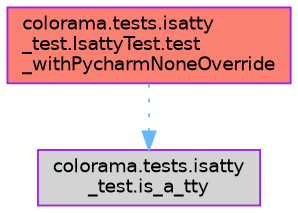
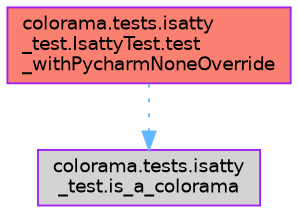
node "colorama.tests.isatty _test.is_a_tty": label "colorama.tests.isatty _test.is_a_tty" -> "colorama.tests.isatty _test.is_a_colorama"
